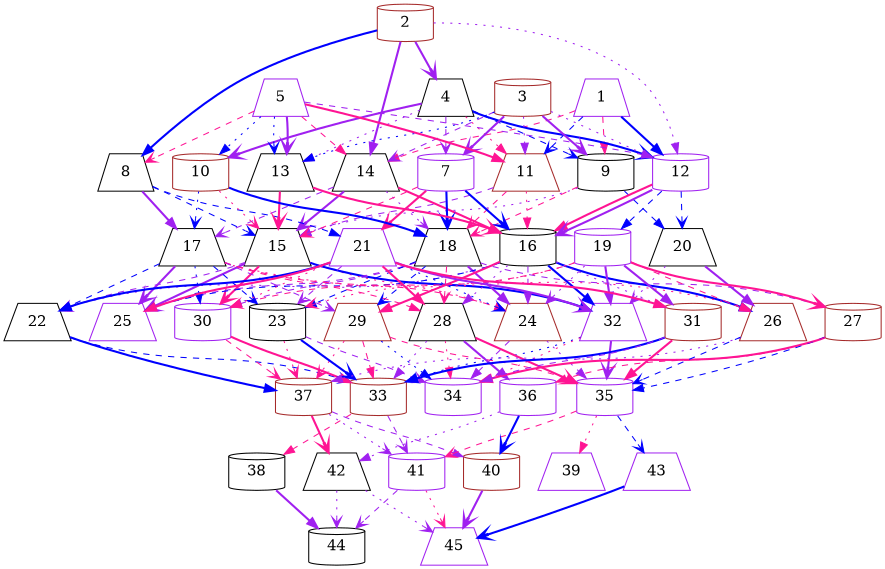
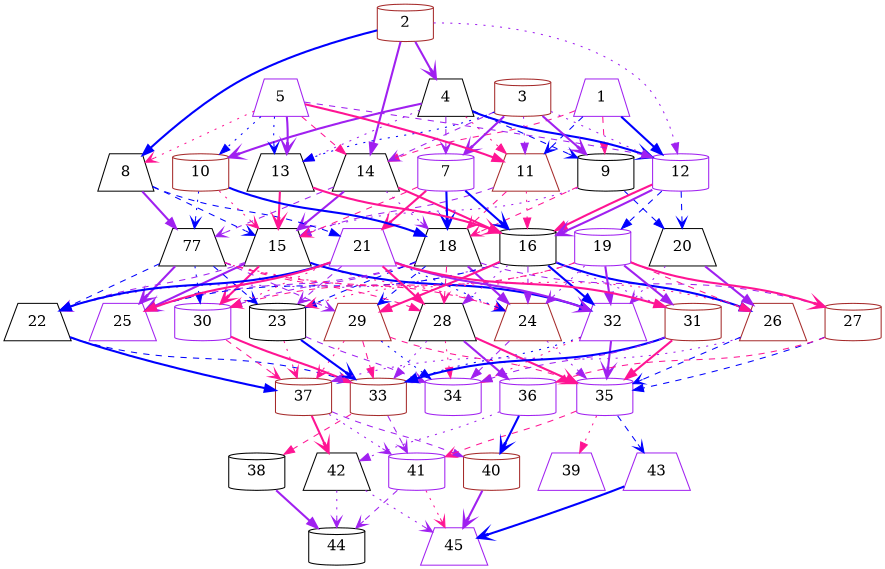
edge "5" -> "8": style dashed -> dotted
node "17": label "17" -> "77"
edge "27" -> "34": removed
